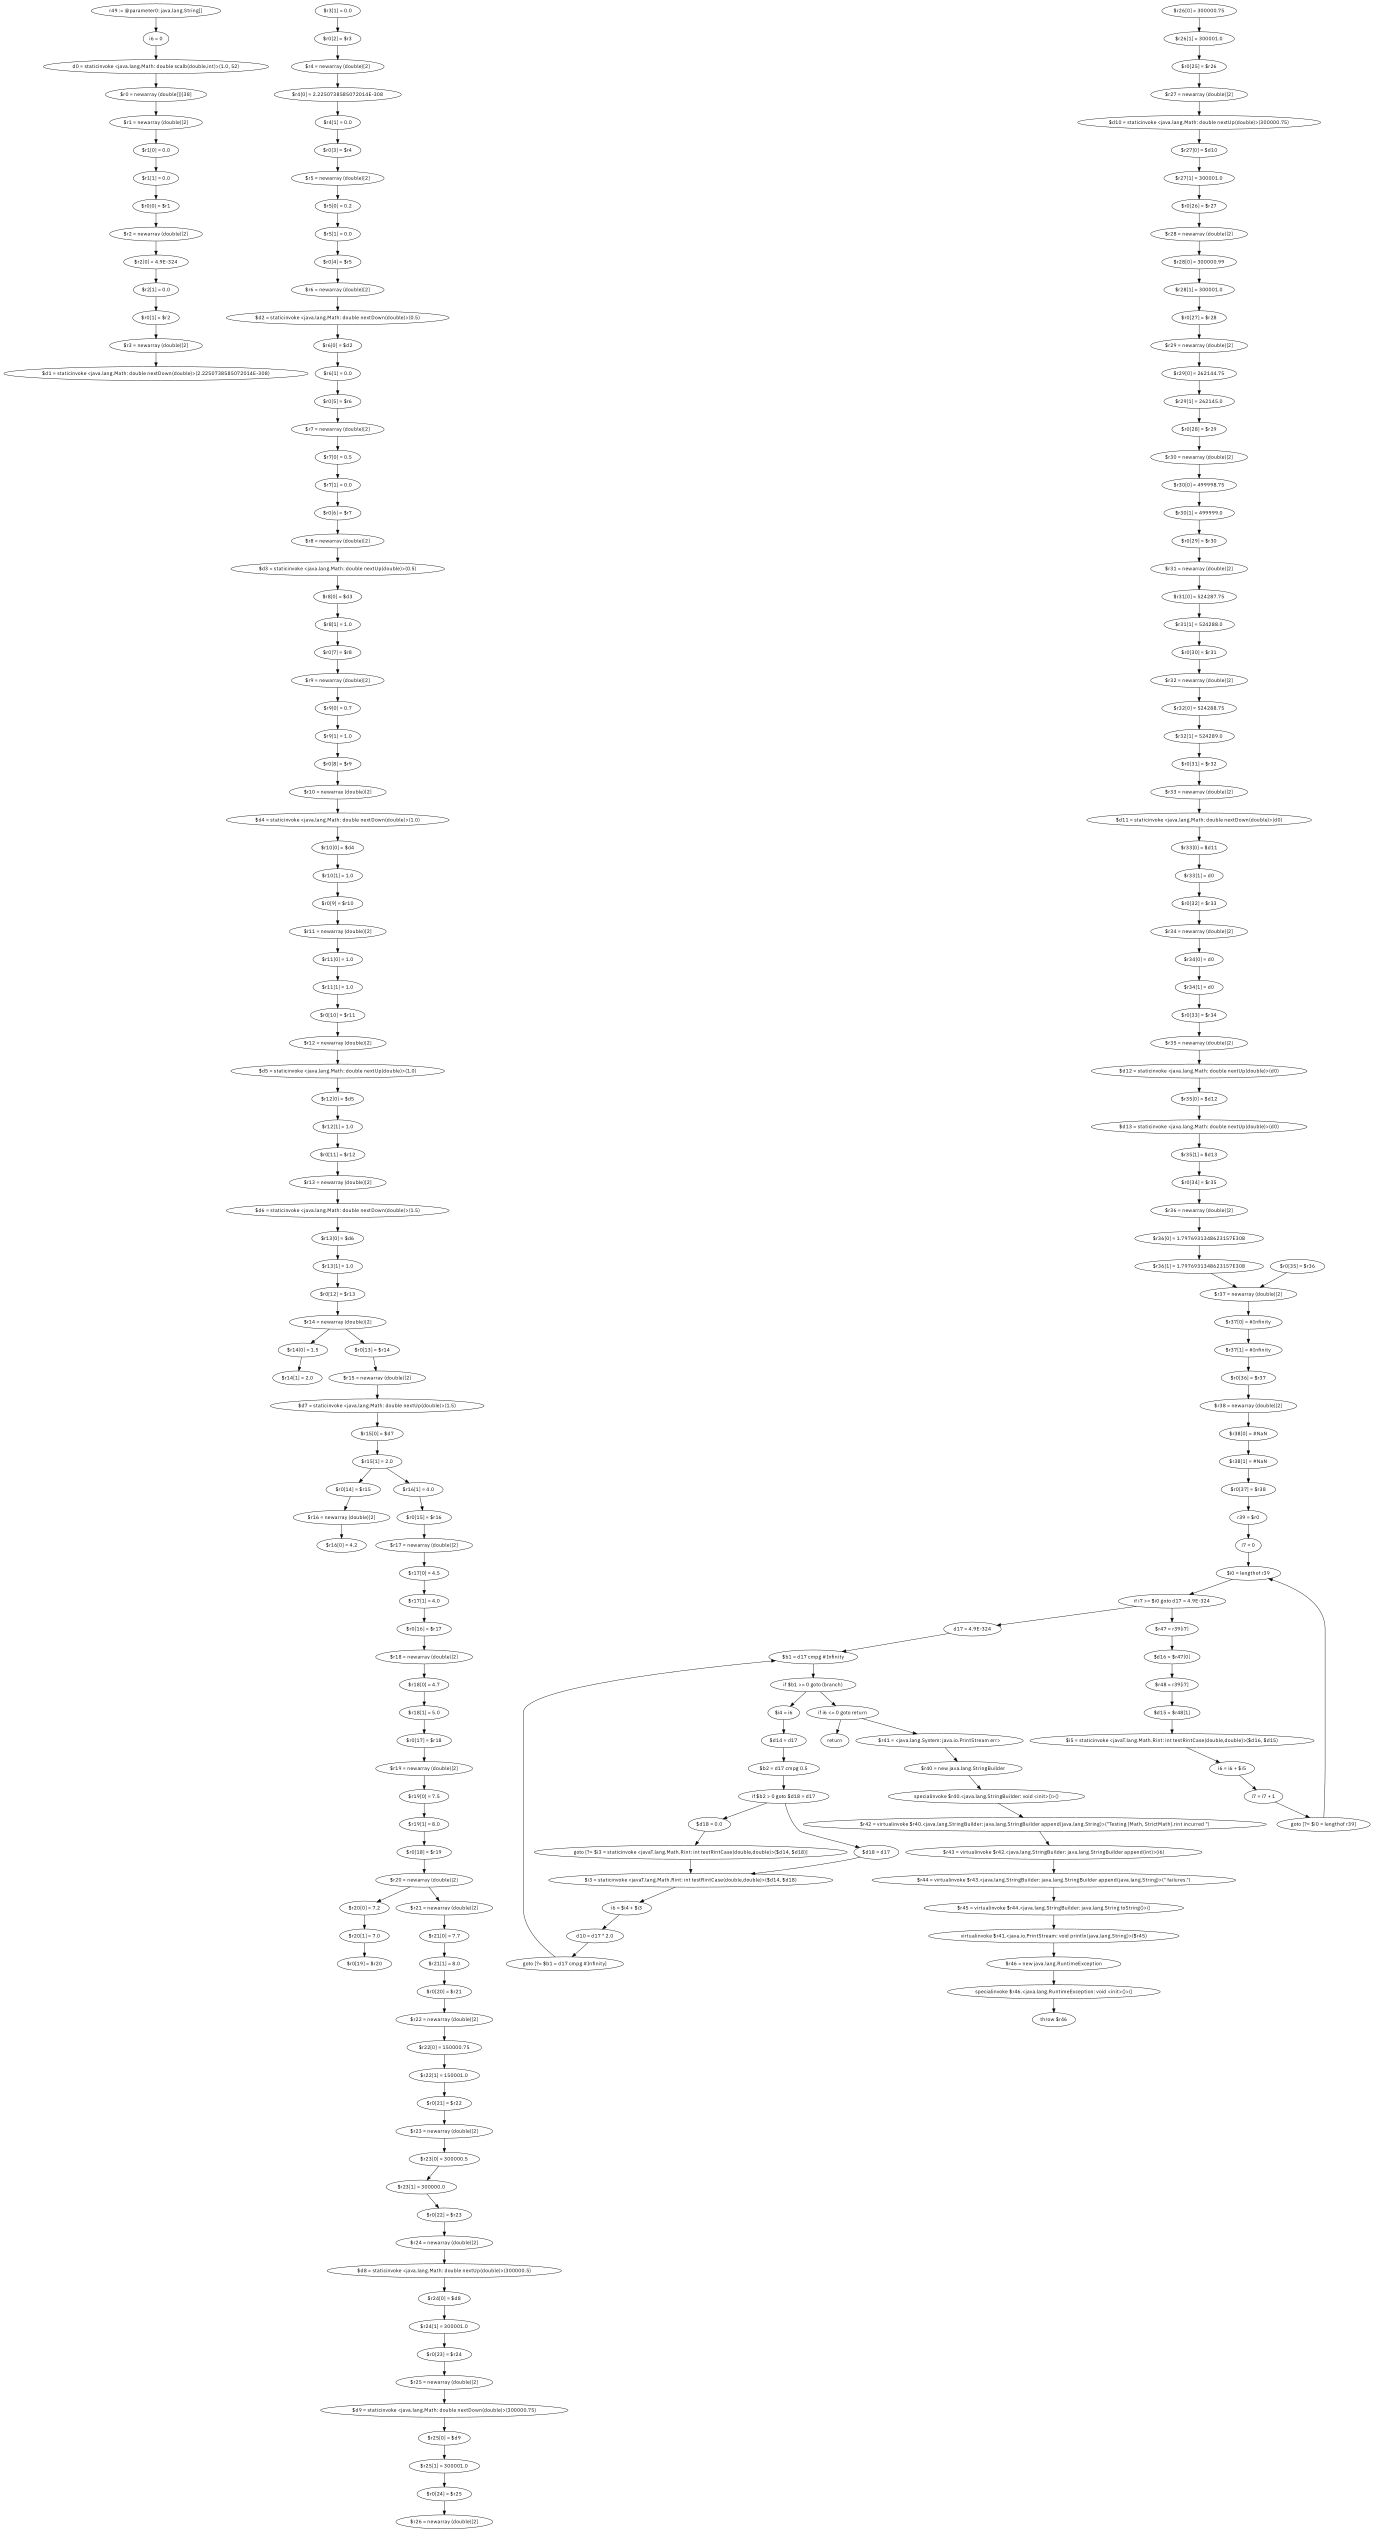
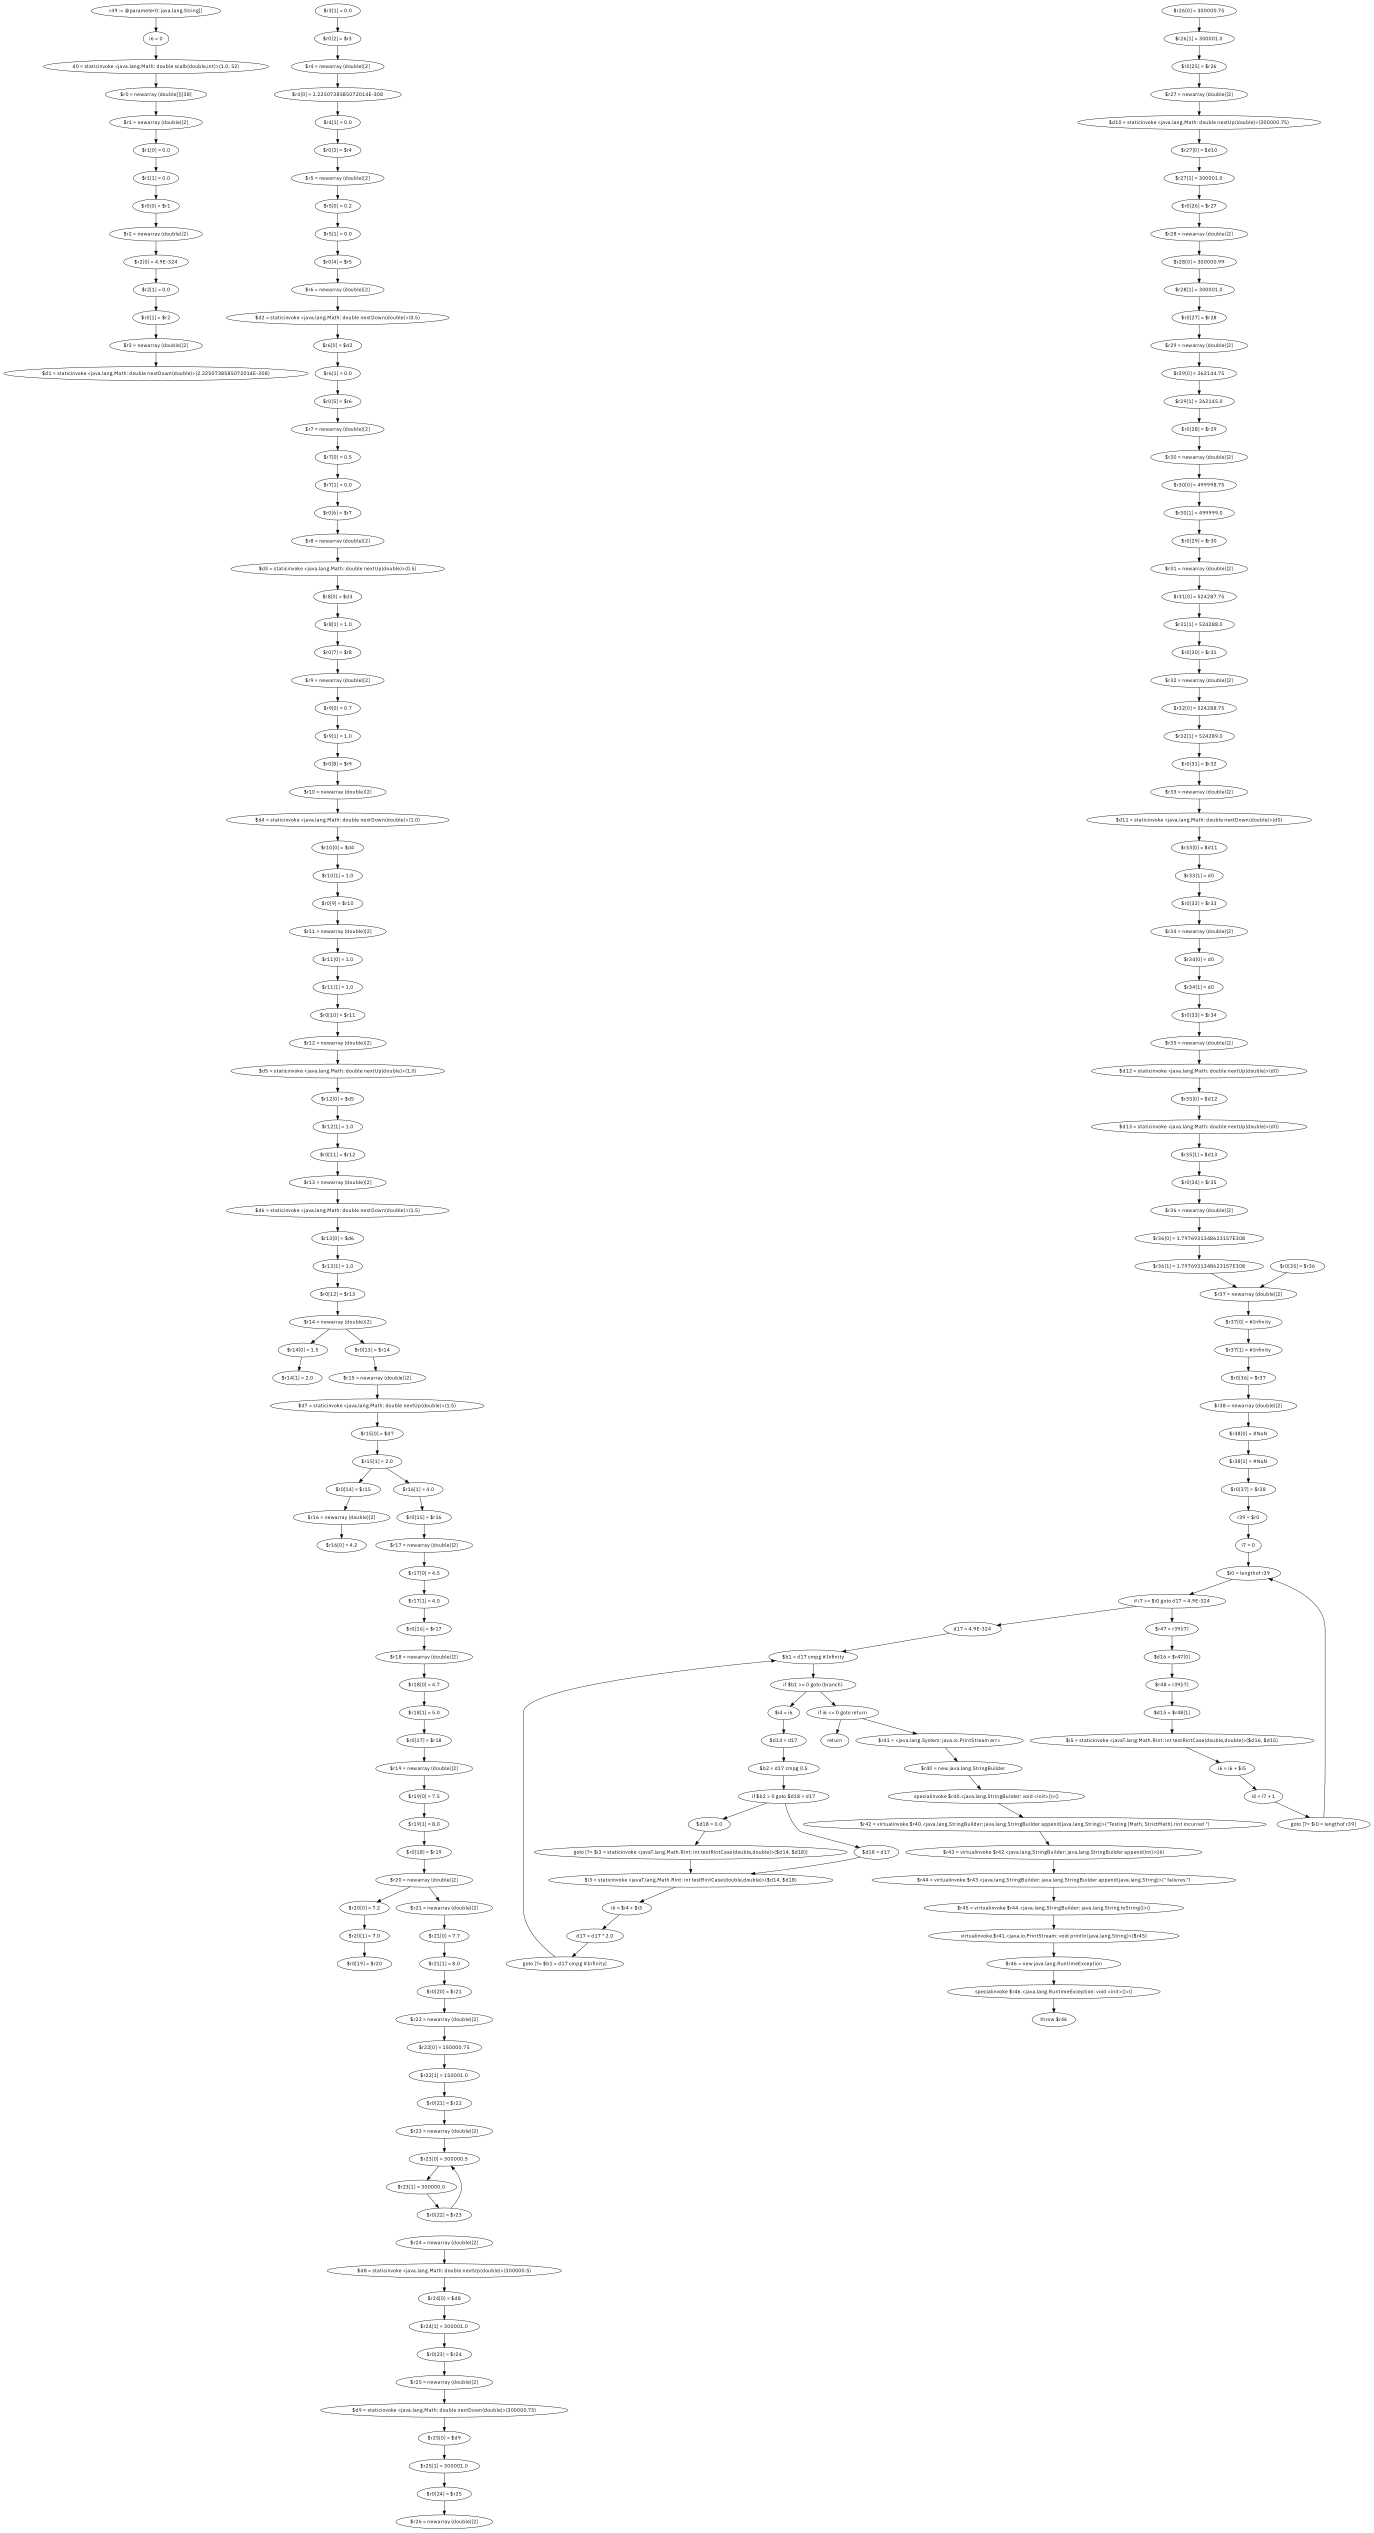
node "i7 = i7 + 1": label "i7 = i7 + 1" -> "i4 = i7 + 1"
node "d10 = d17 * 2.0": label "d10 = d17 * 2.0" -> "d17 = d17 * 2.0"
edge "$r0[22] = $r23" -> "$r24 = newarray (double)[2]": now "$r0[22] = $r23" -> "$r23[0] = 300000.5"
